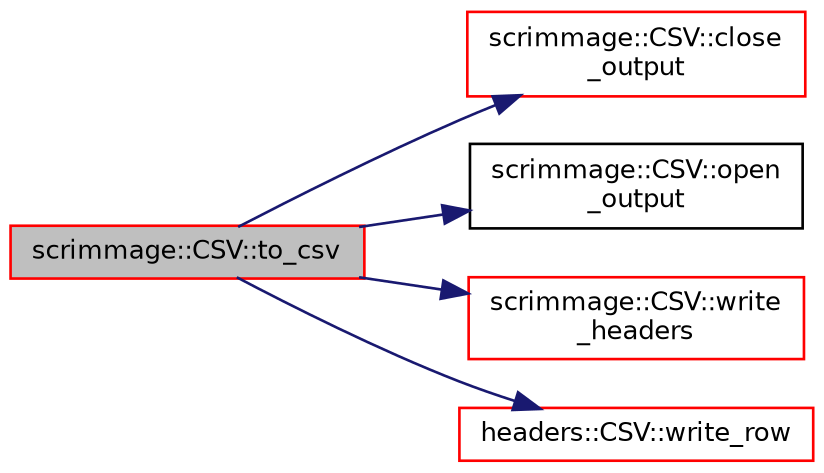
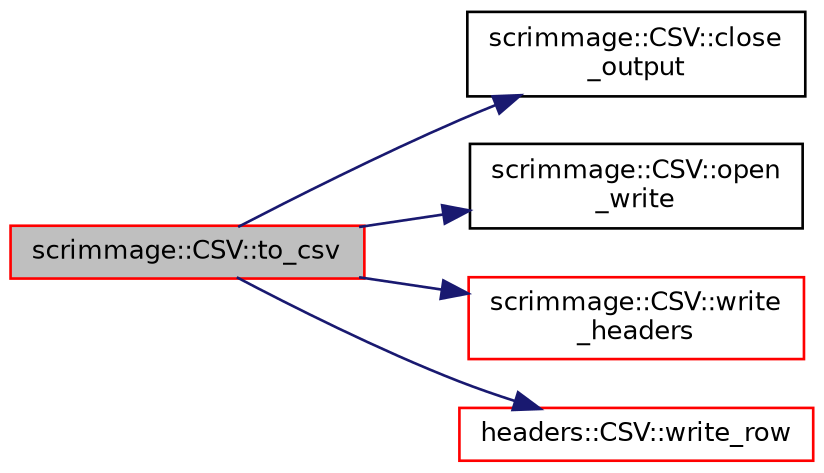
node "scrimmage::CSV::close _output": color red -> black
node "scrimmage::CSV::open _output": label "scrimmage::CSV::open _output" -> "scrimmage::CSV::open _write"
